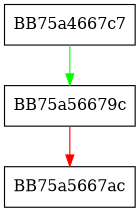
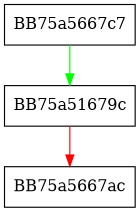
node "BB75a4667c7": label "BB75a4667c7" -> "BB75a5667c7"
node "BB75a56679c": label "BB75a56679c" -> "BB75a51679c"
